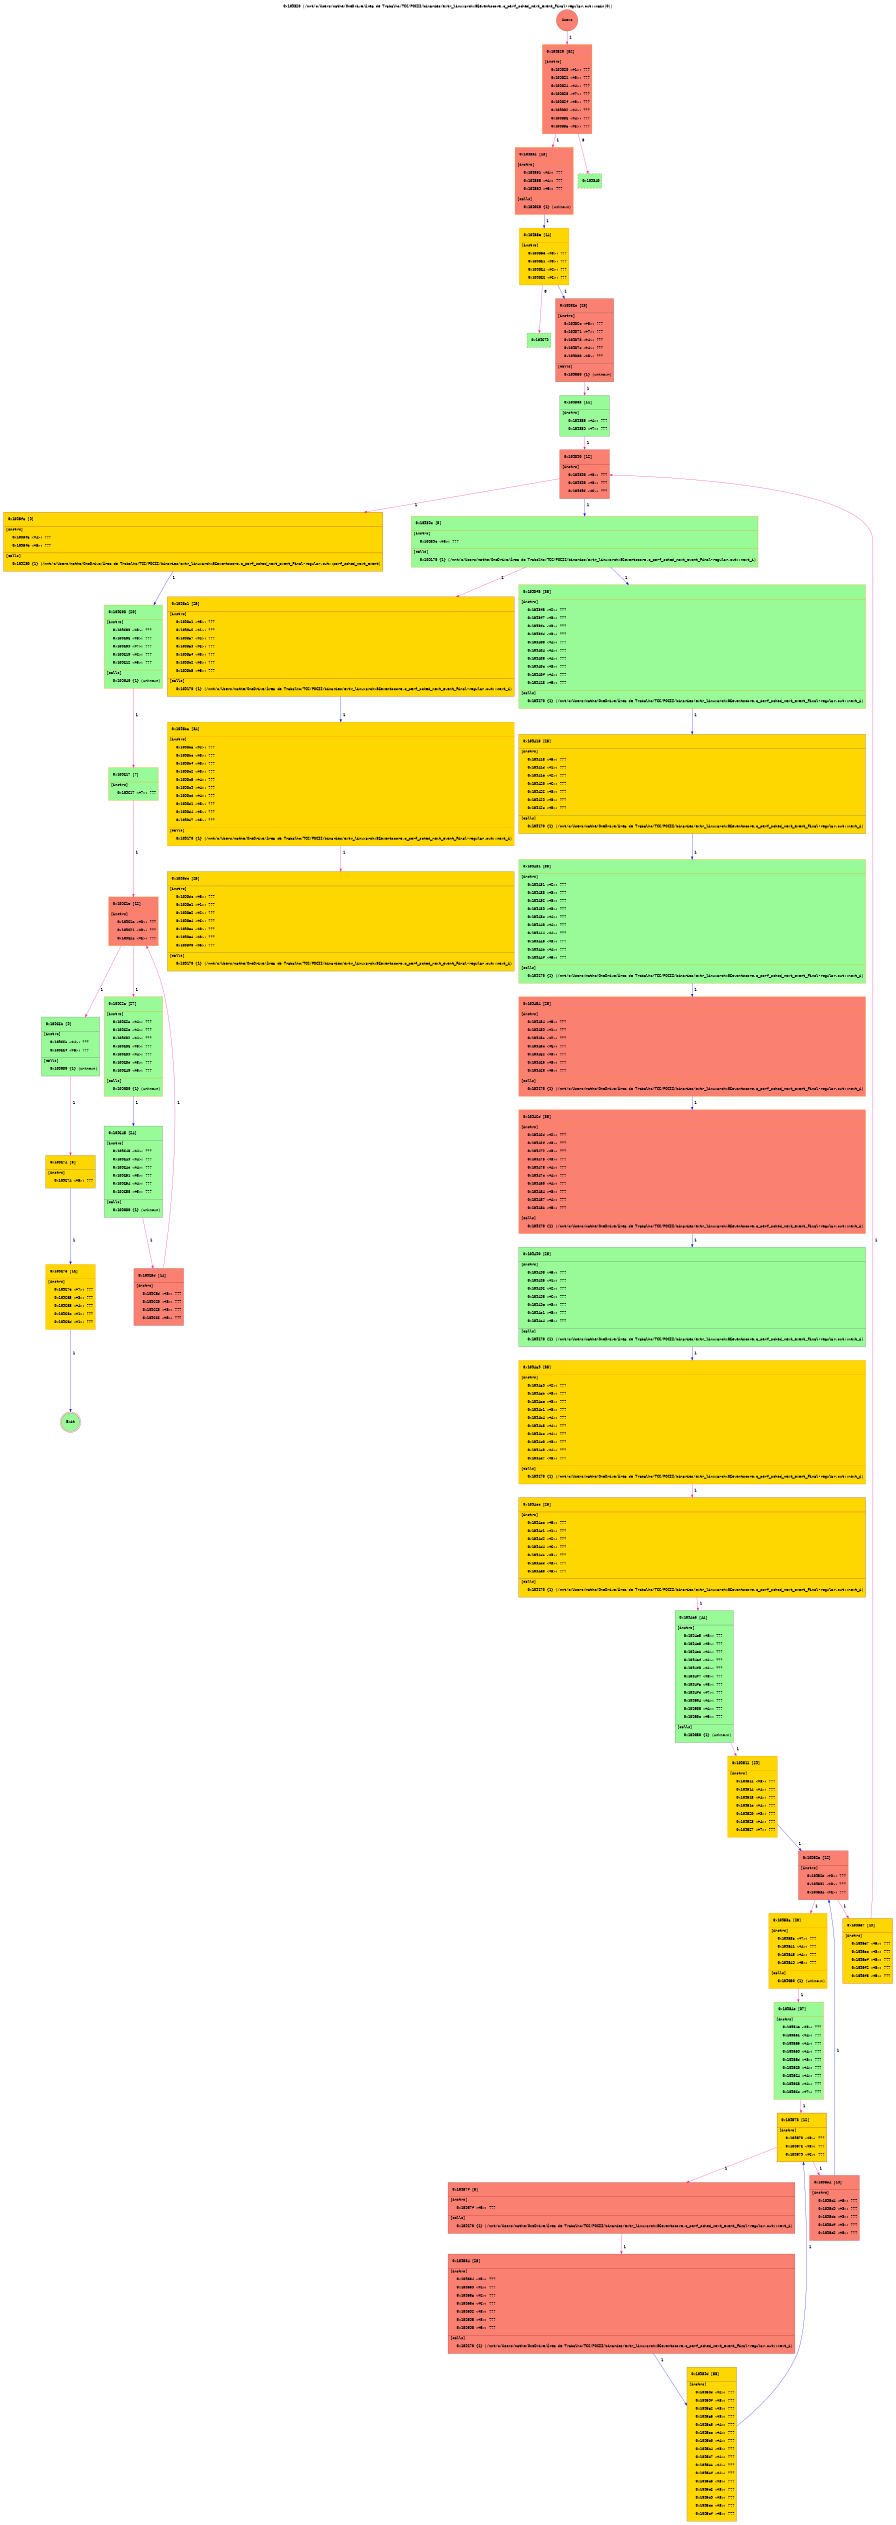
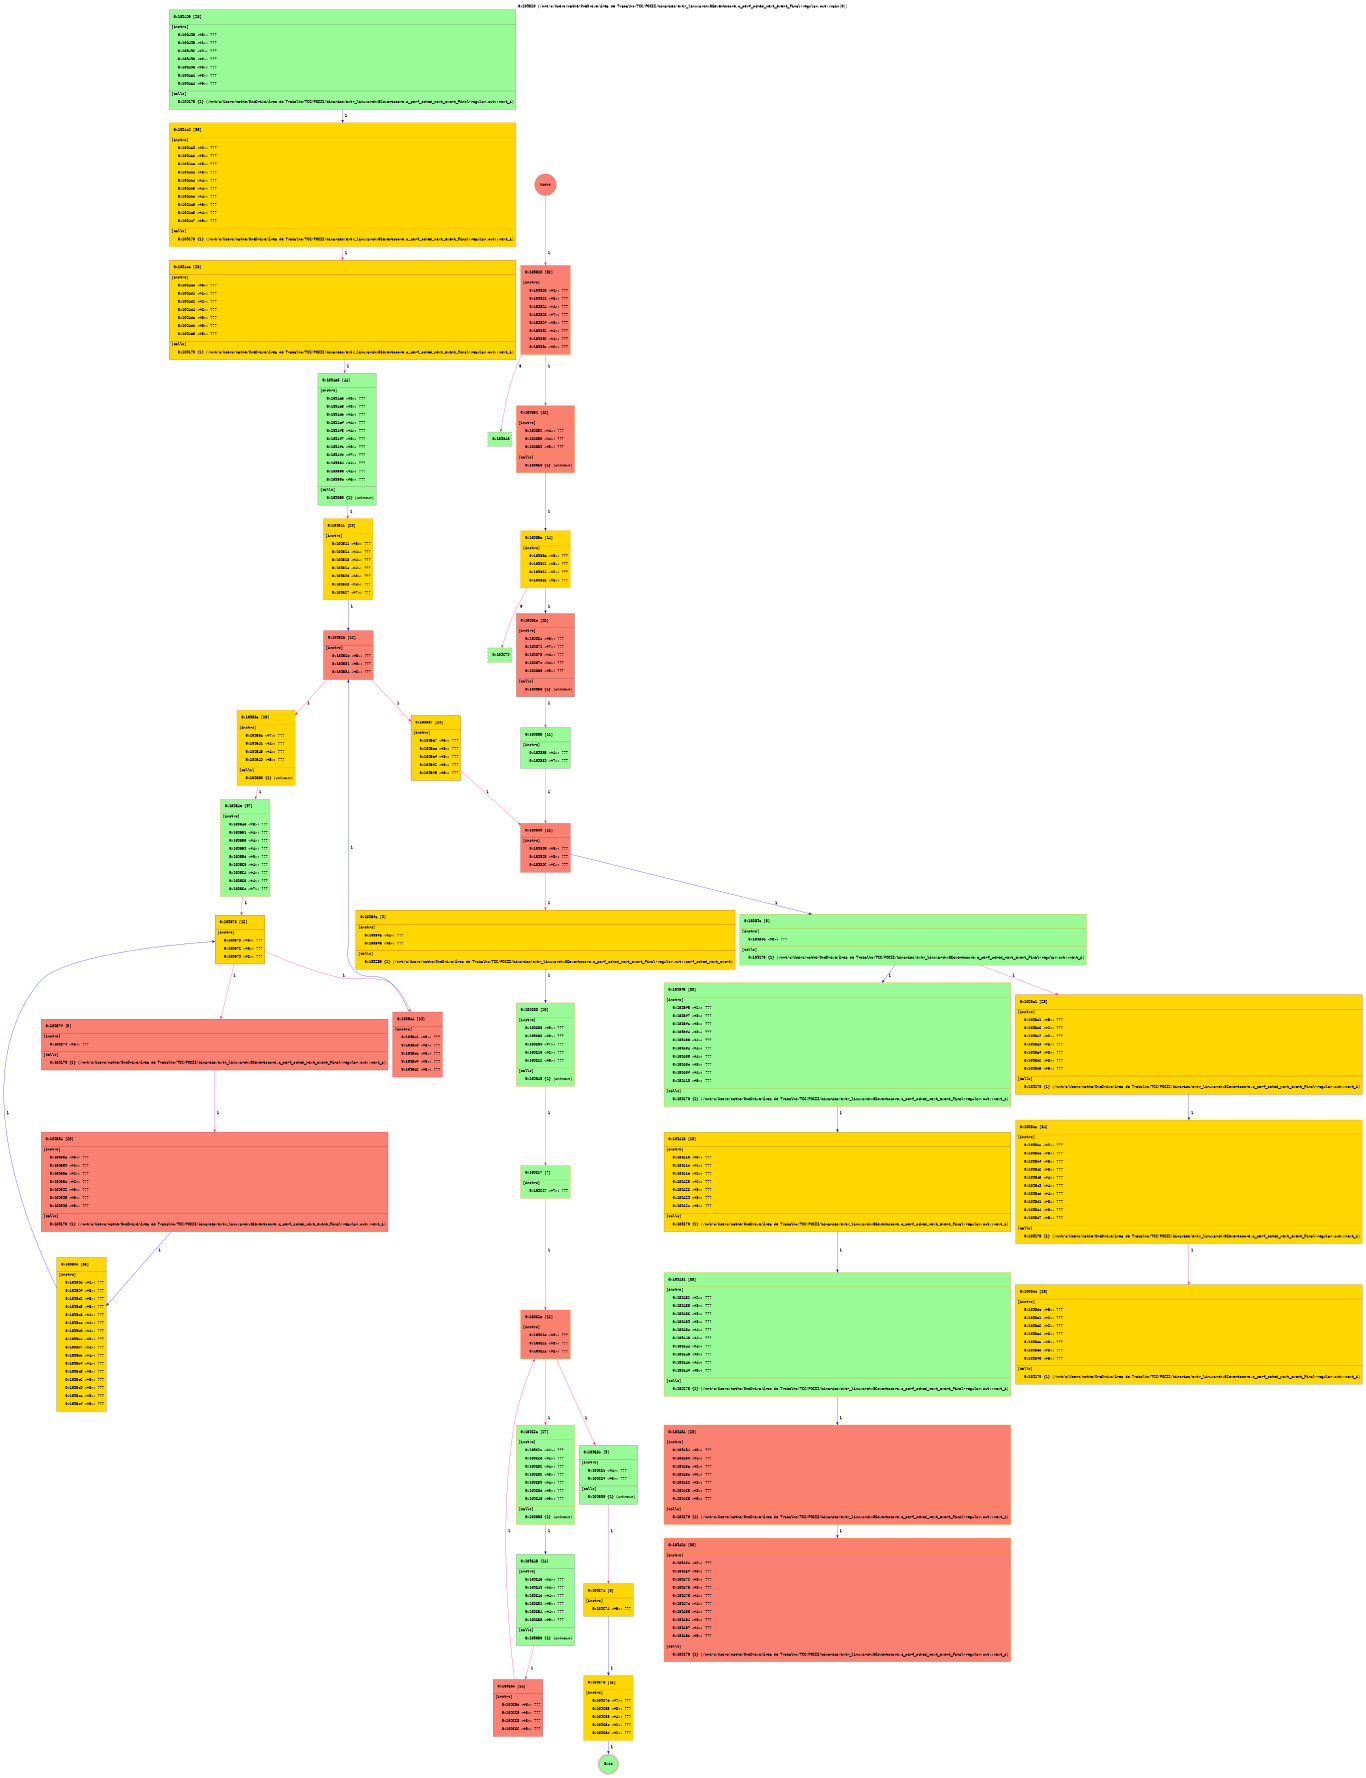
edge "0x10946d [35]" -> "0x109490 [25]": removed, label "1"
